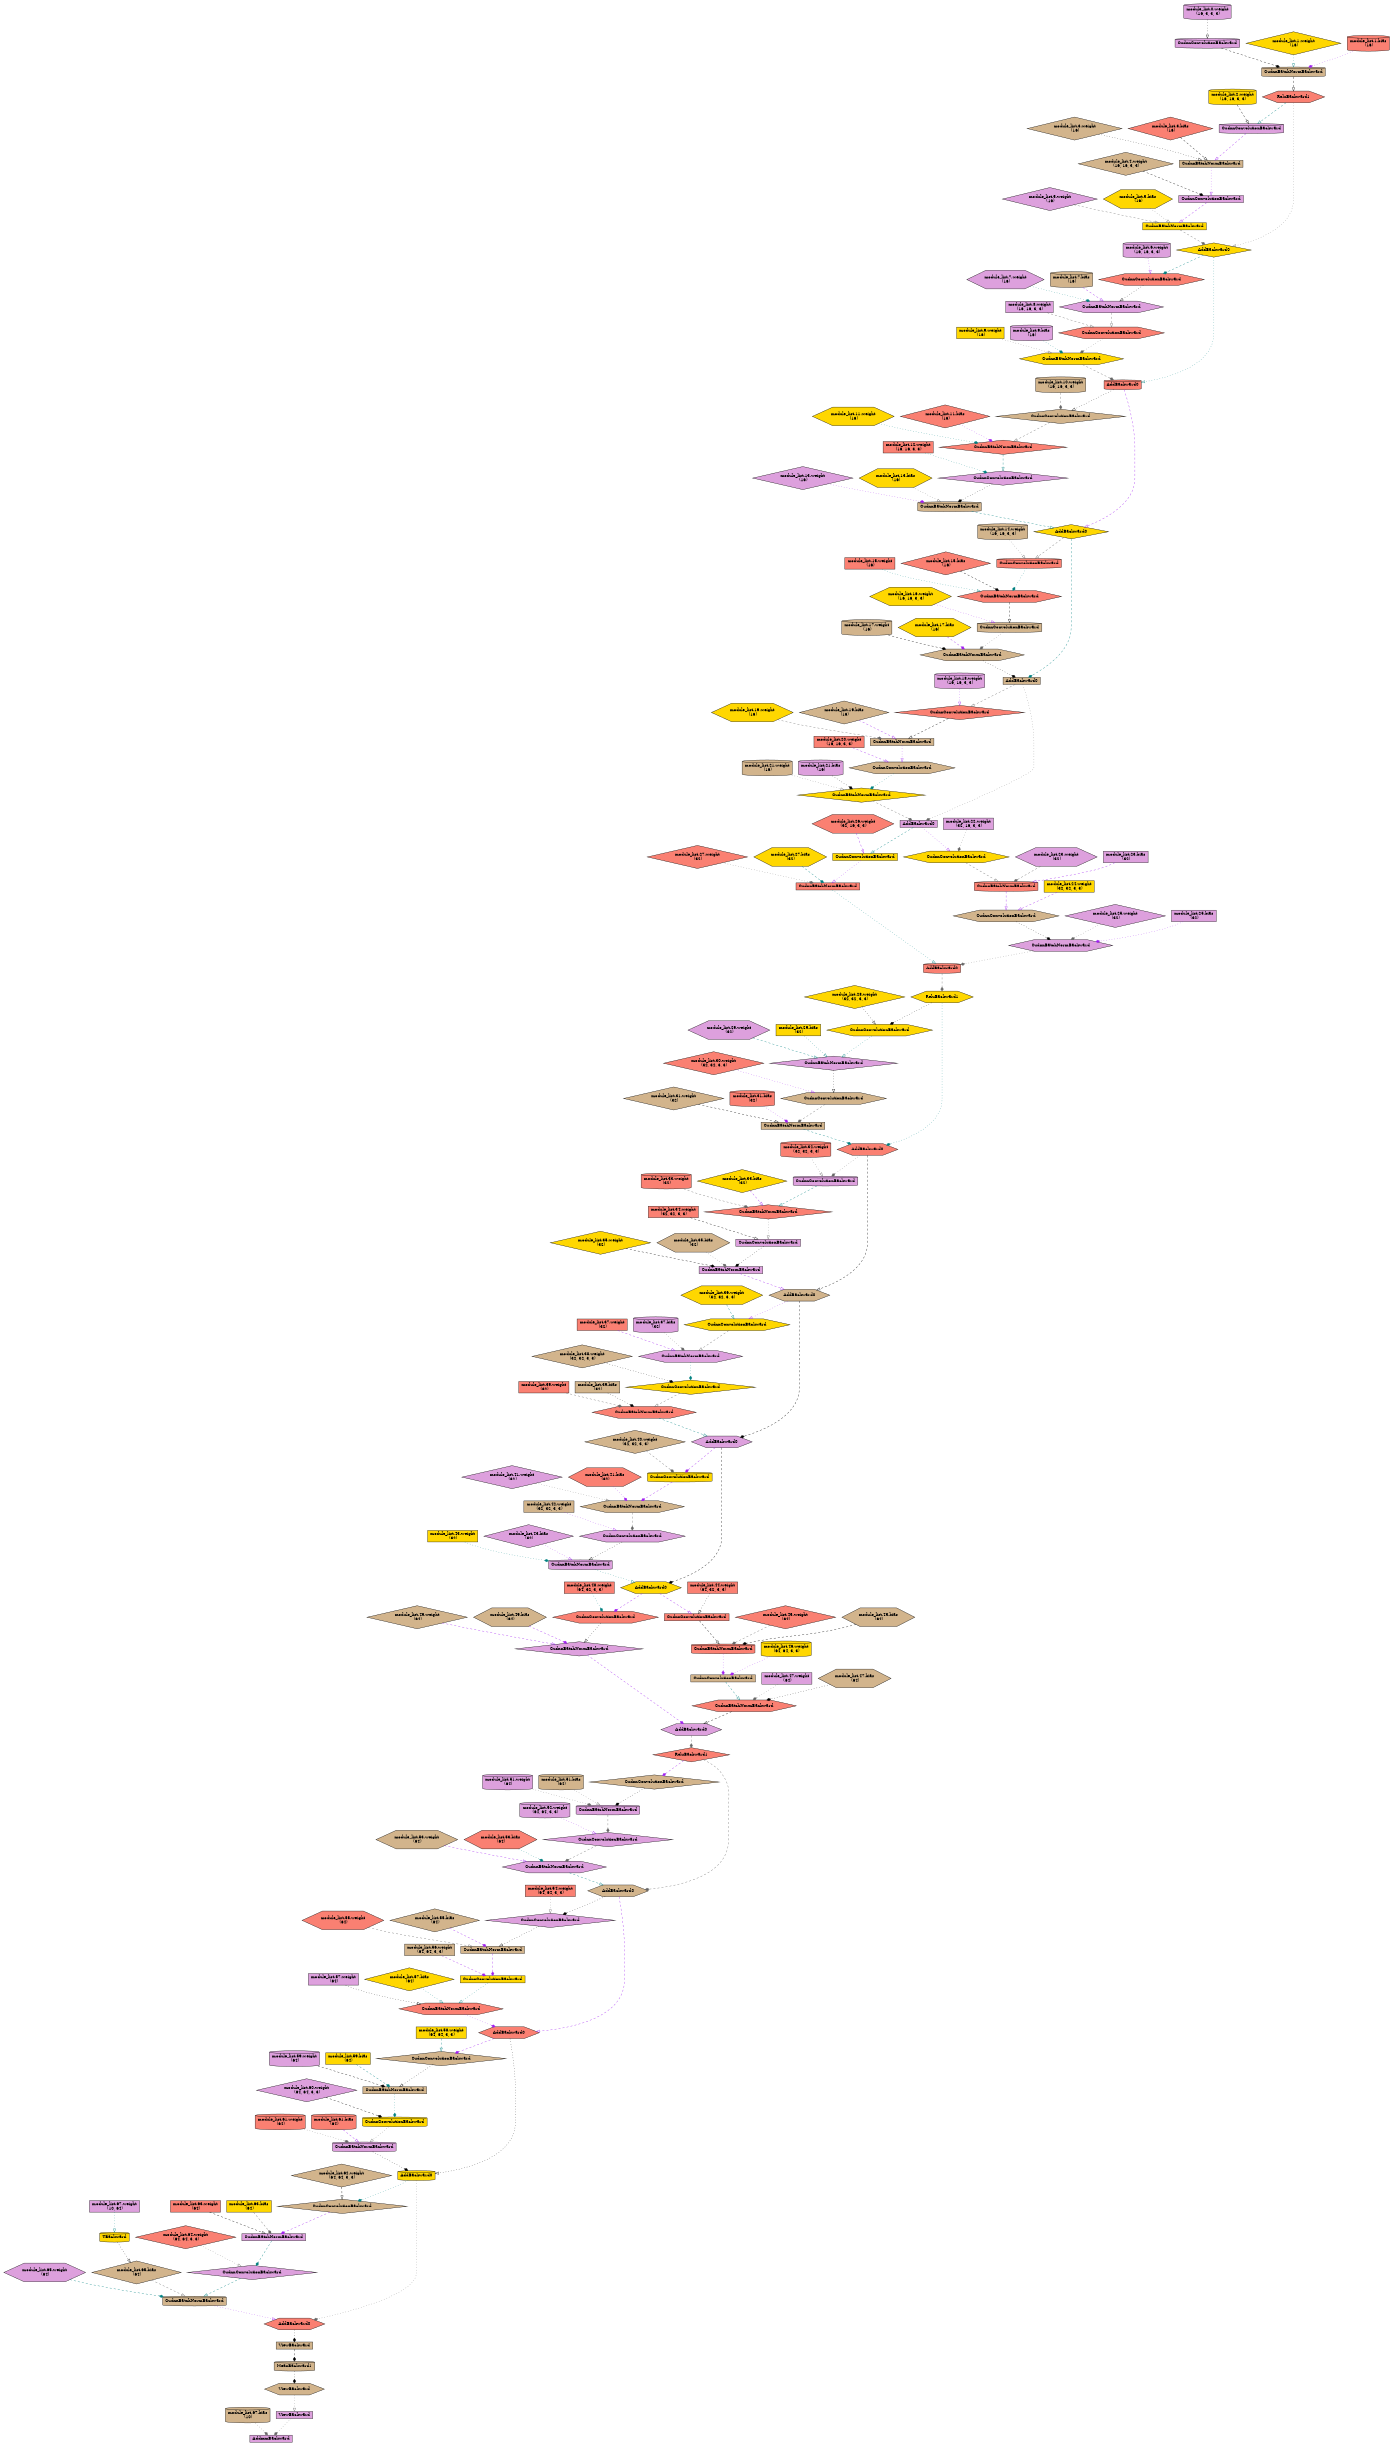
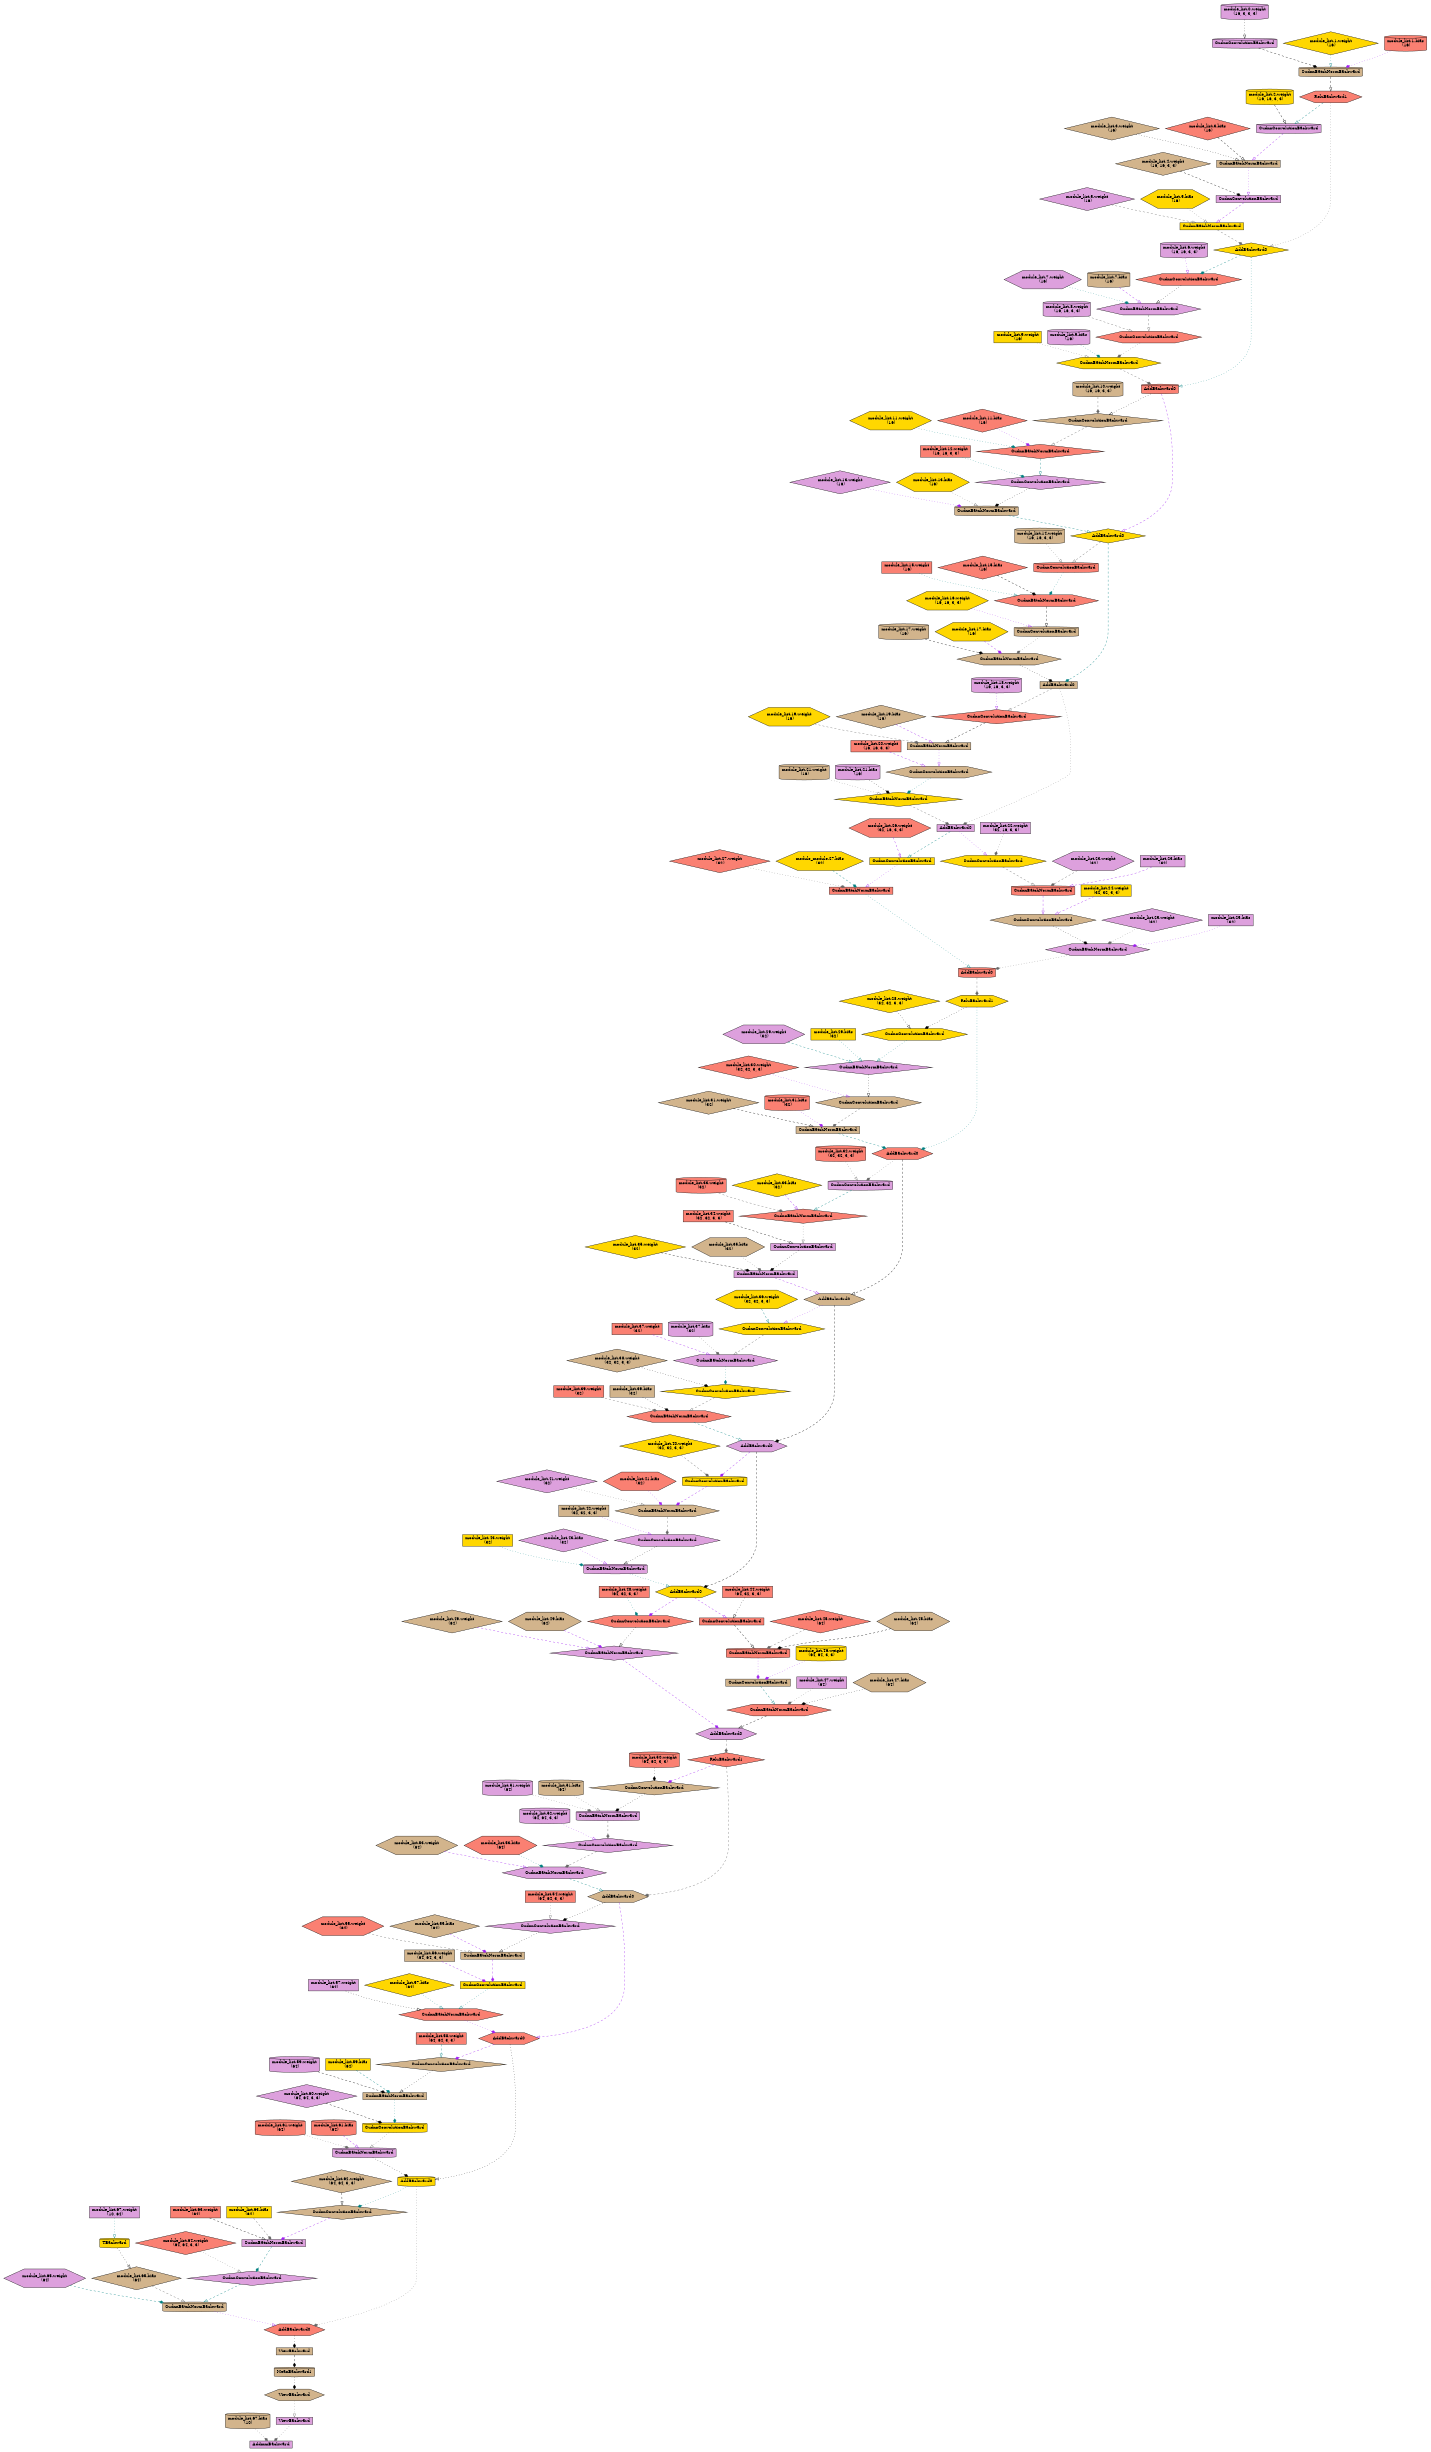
node "module_list.8.weight (16, 16, 3, 3)": shape box -> cylinder
node "module_list.27.bias (32)": label "module_list.27.bias (32)" -> "module_module.27.bias (32)"
node "module_list.40.weight (32, 32, 3, 3)": fillcolor tan -> gold
node "module_list.50.weight (64, 64, 3, 3)": added
node "module_list.58.weight (64, 64, 3, 3)": fillcolor gold -> salmon
